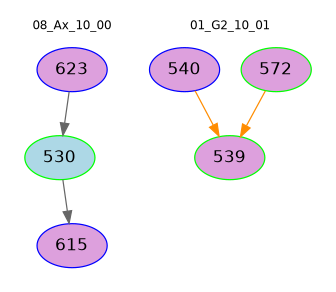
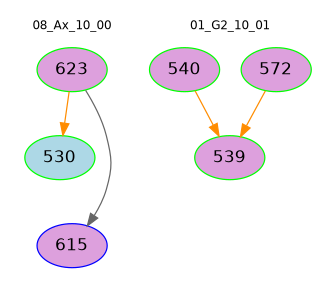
node "623": color blue -> green
node "540": color blue -> green
edge "623" -> "530": color gray40 -> darkorange
edge "530" -> "615": now "623" -> "615"
